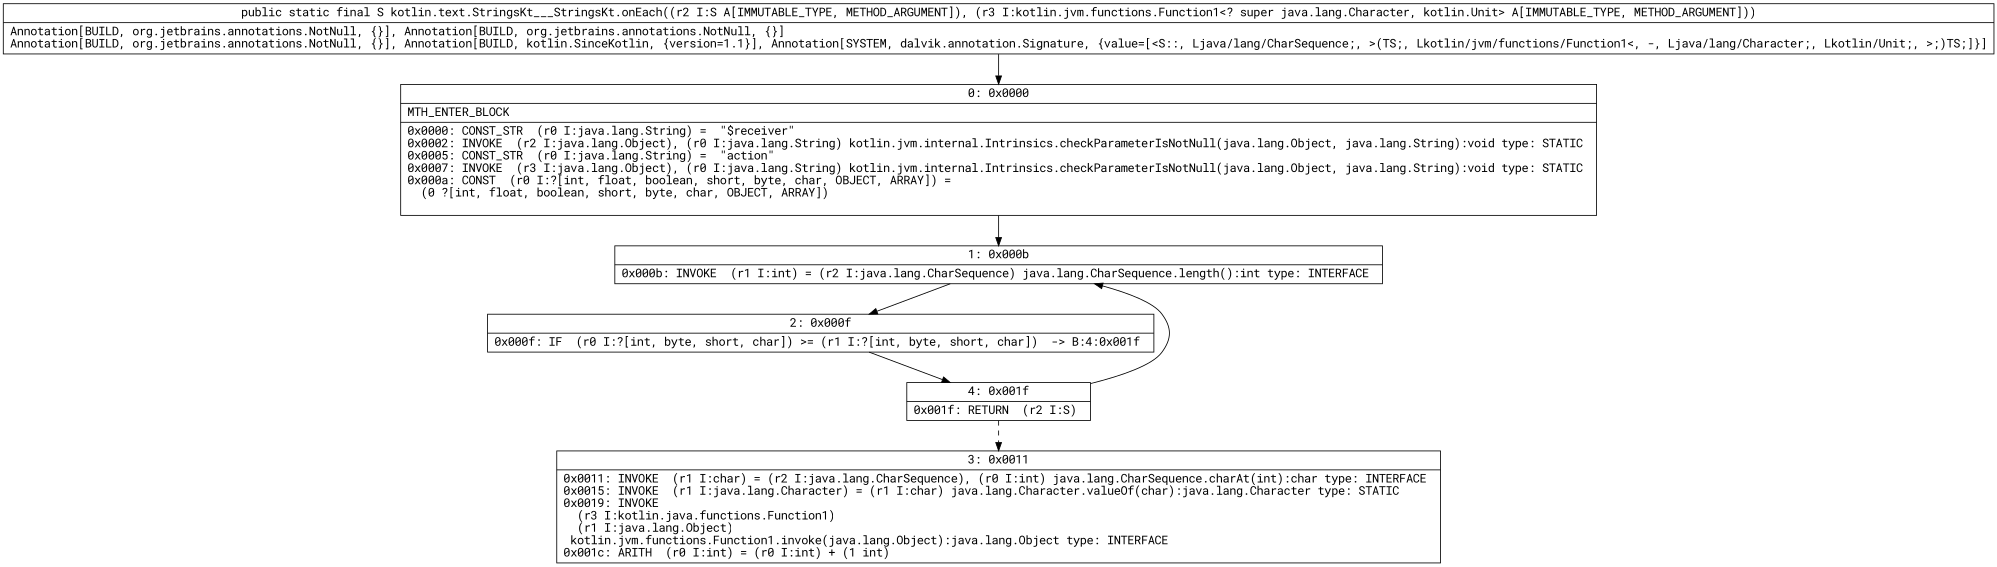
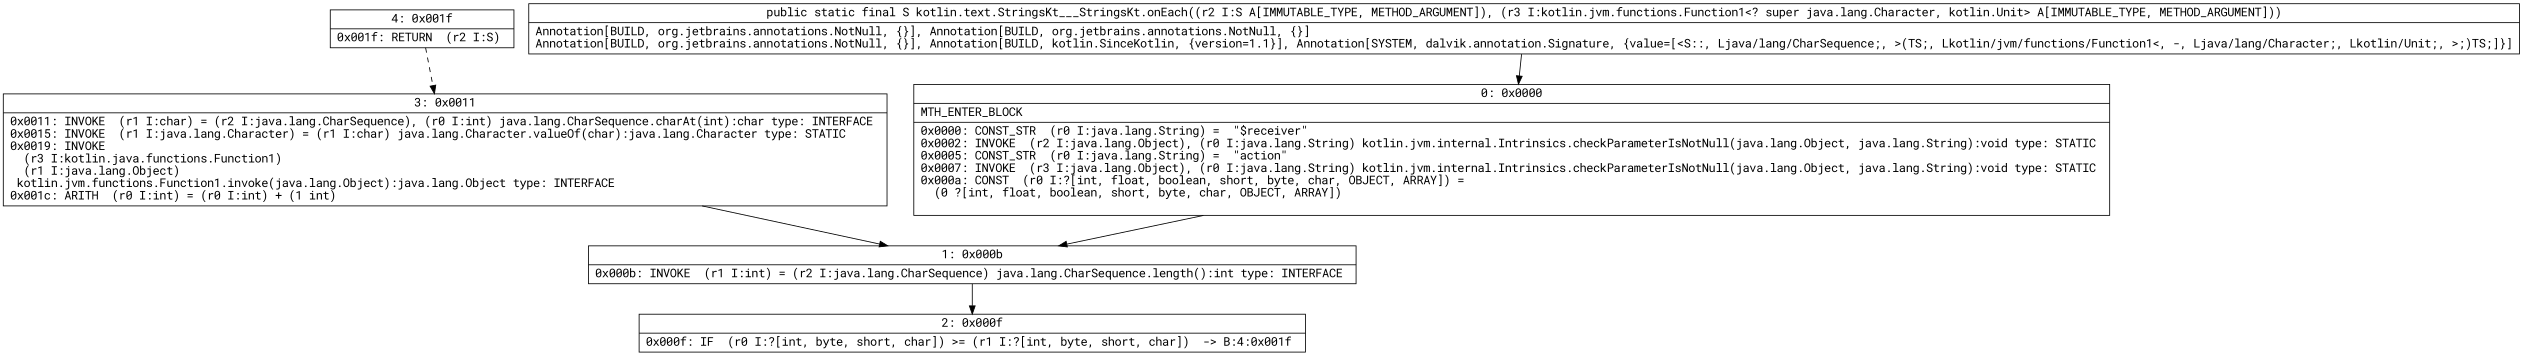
edge "4: 0x001f" -> "1: 0x000b": now "3: 0x0011" -> "1: 0x000b"
edge "2: 0x000f" -> "4: 0x001f": removed
